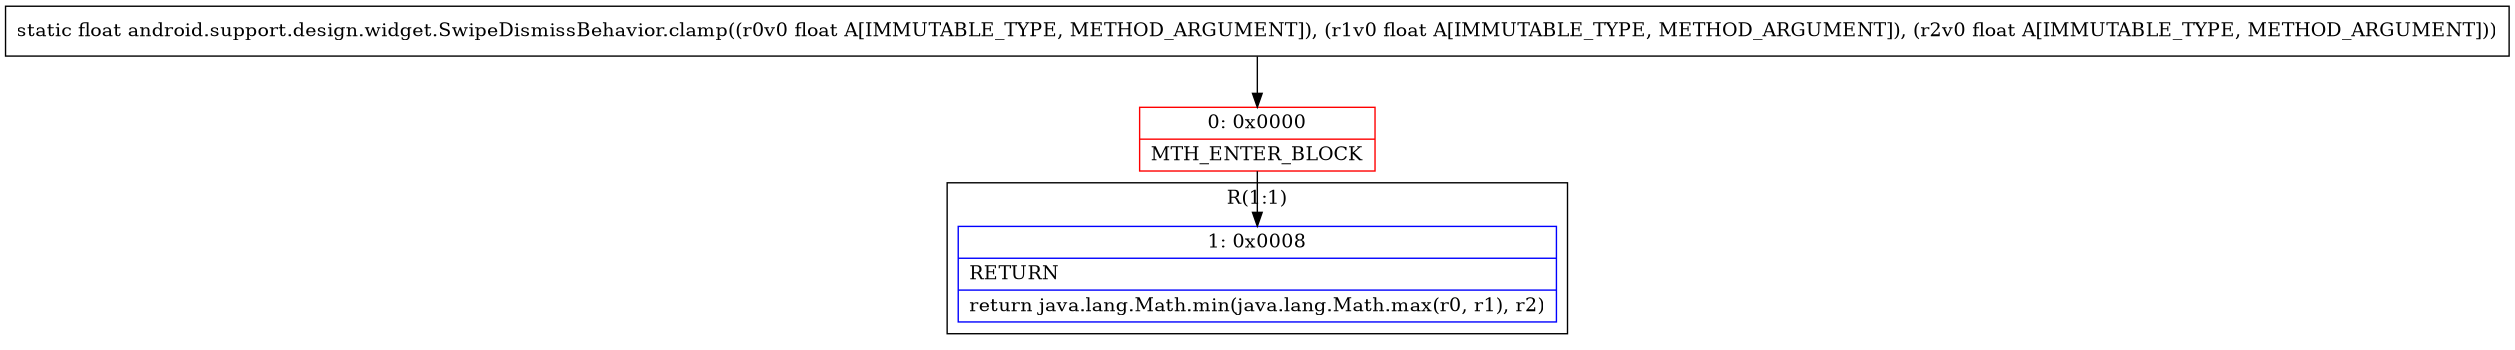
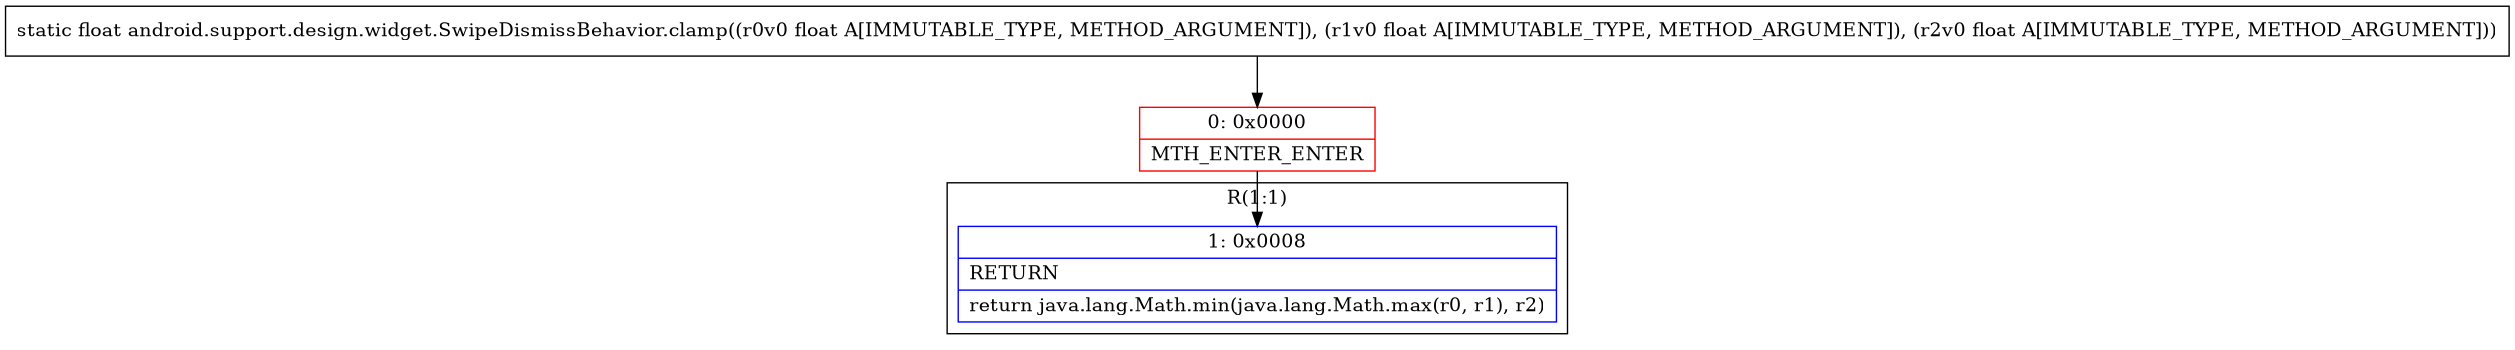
node "0: 0x0000": text "MTH_ENTER_BLOCK" -> "MTH_ENTER_ENTER"
